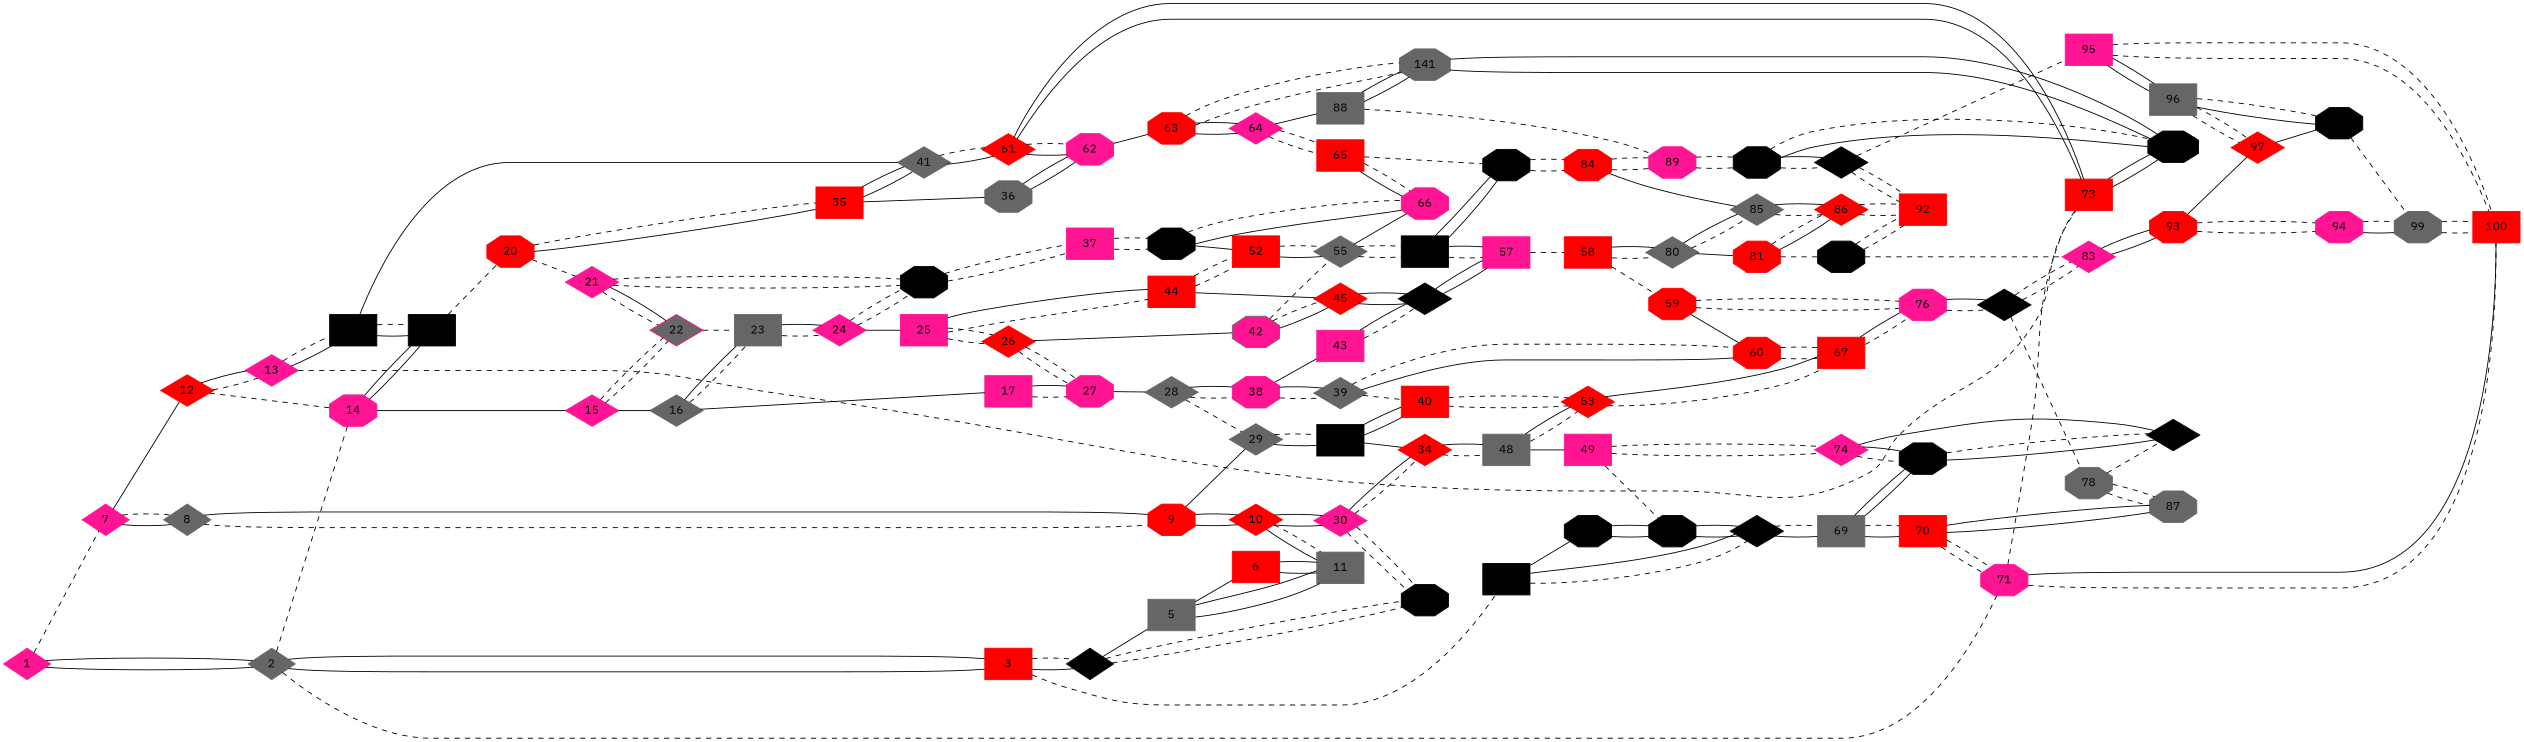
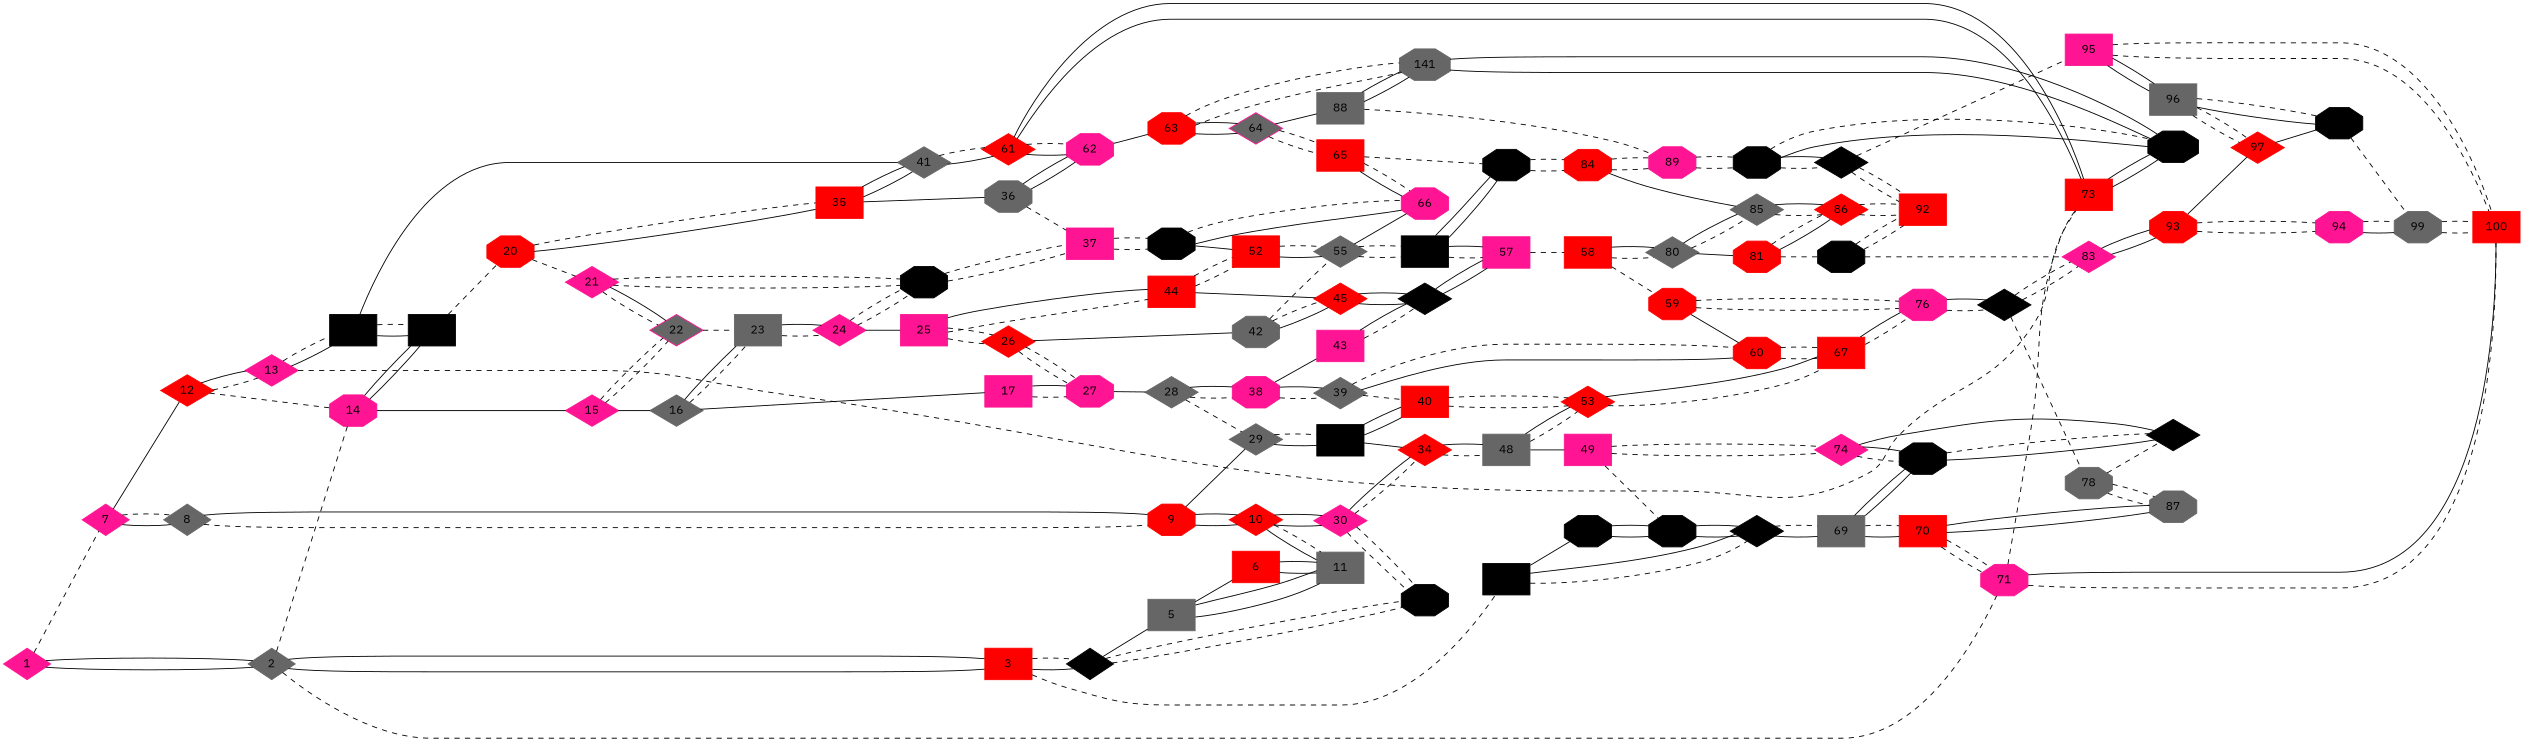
node "64": fillcolor deeppink -> gray40
edge "36" -- "37": added
node "42": fillcolor deeppink -> gray40
